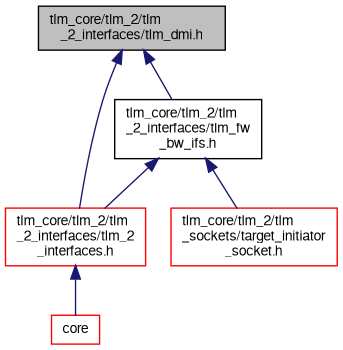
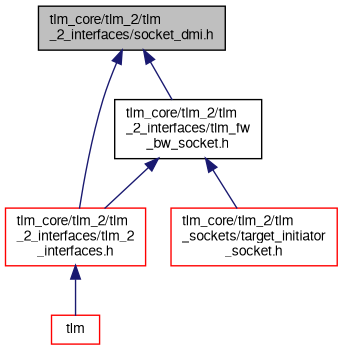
node "tlm_core/tlm_2/tlm _2_interfaces/tlm_dmi.h": label "tlm_core/tlm_2/tlm _2_interfaces/tlm_dmi.h" -> "tlm_core/tlm_2/tlm _2_interfaces/socket_dmi.h"
node "tlm_core/tlm_2/tlm _2_interfaces/tlm_fw _bw_ifs.h": label "tlm_core/tlm_2/tlm _2_interfaces/tlm_fw _bw_ifs.h" -> "tlm_core/tlm_2/tlm _2_interfaces/tlm_fw _bw_socket.h"
node "core": label "core" -> "tlm"
